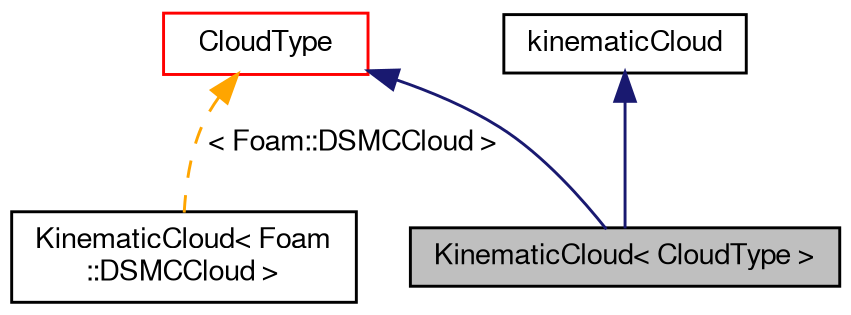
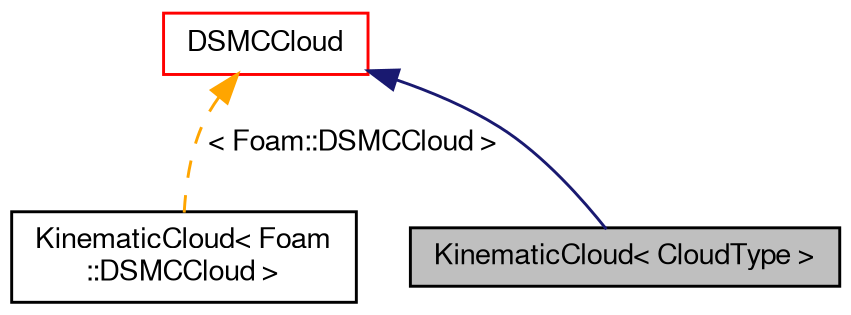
node "CloudType": label "CloudType" -> "DSMCCloud"
node "kinematicCloud": removed
